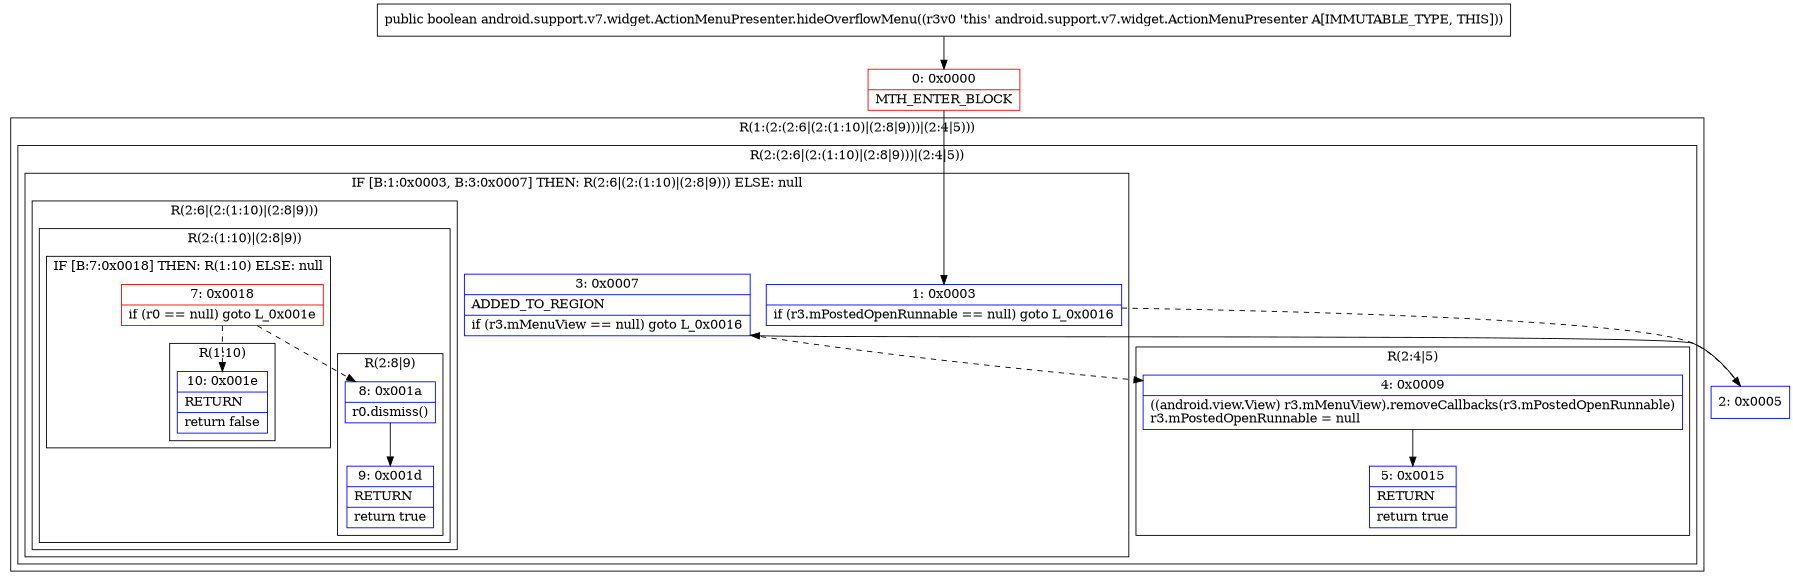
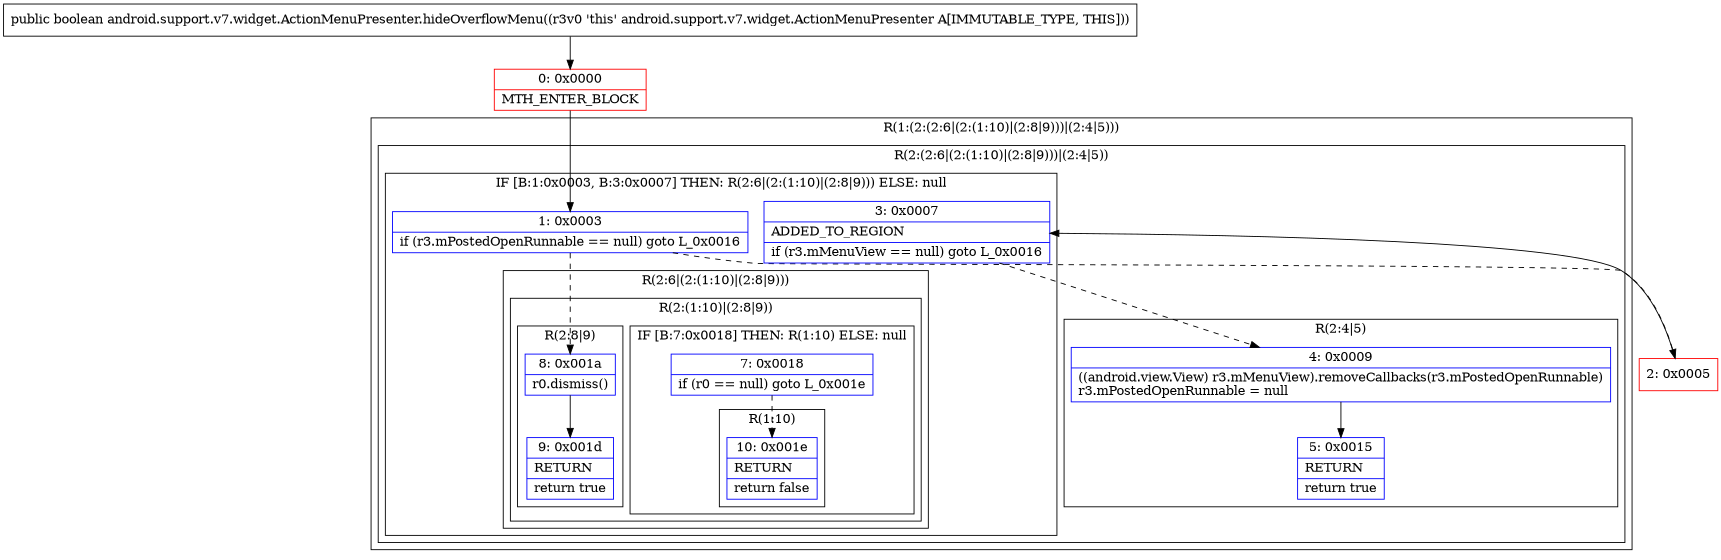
node "7: 0x0018": color red -> blue
edge "7: 0x0018" -> "8: 0x001a": now "1: 0x0003" -> "8: 0x001a"
node "2: 0x0005": color blue -> red
